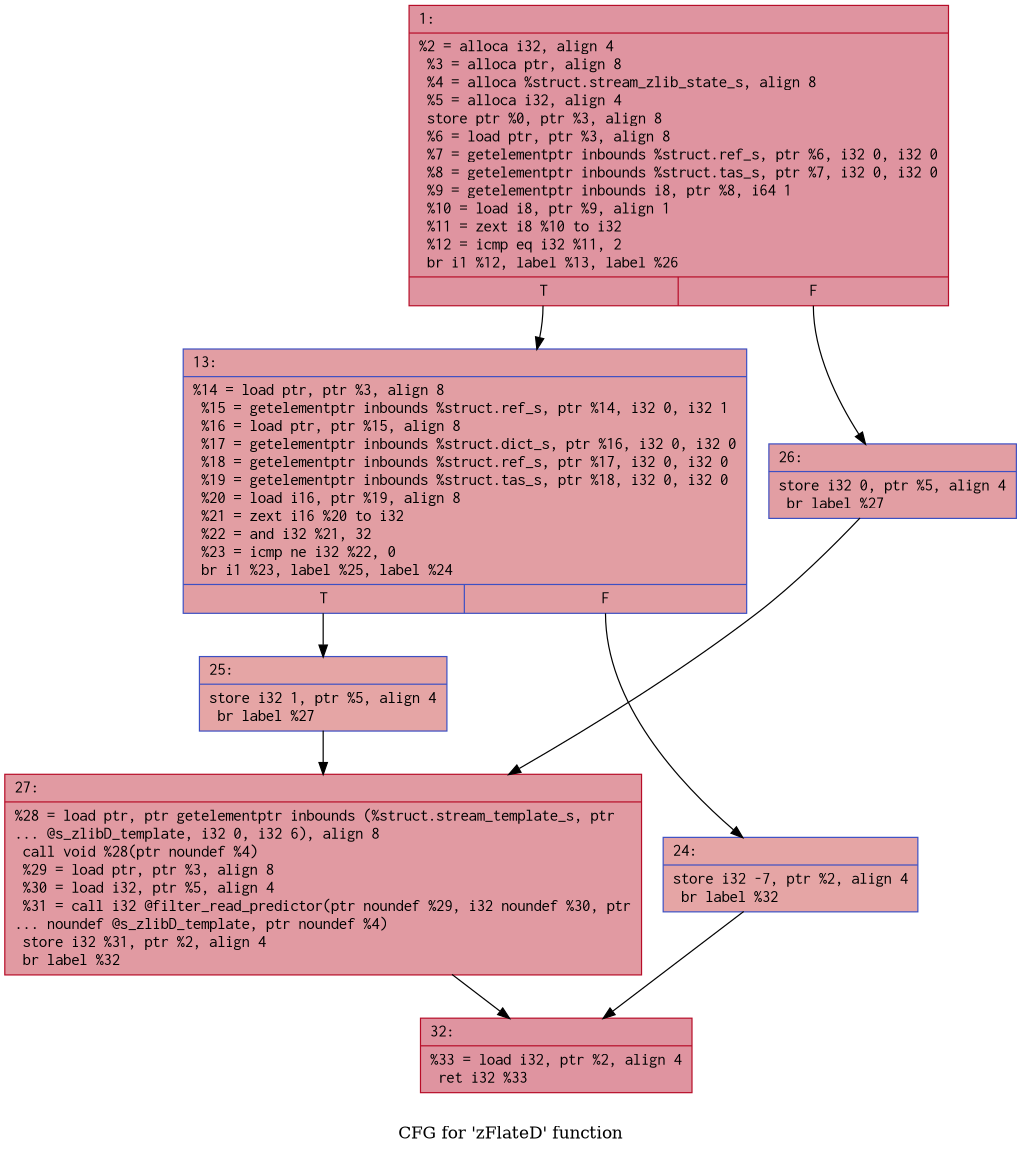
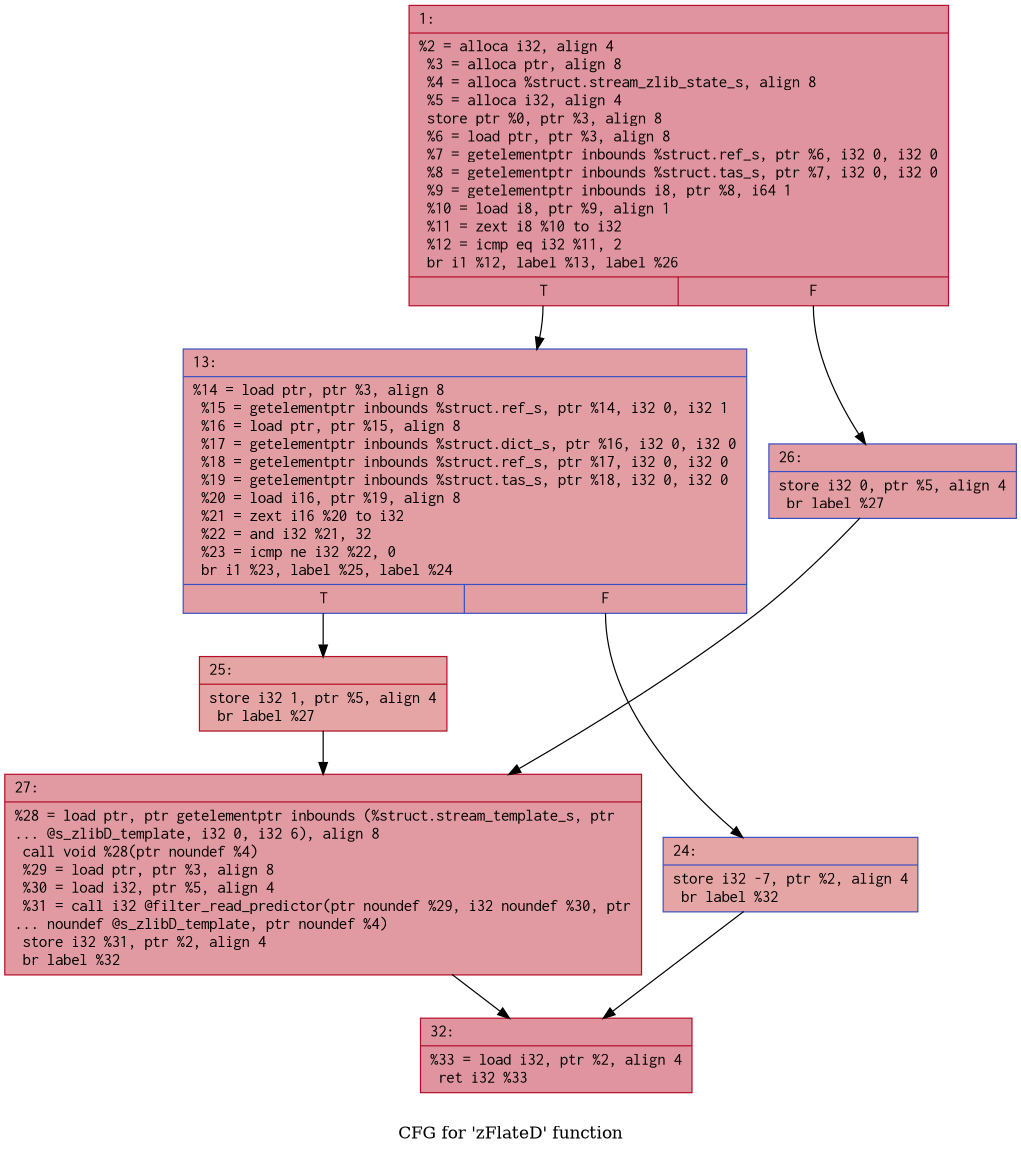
node "25:": color #3d50c3ff -> #b70d28ff
